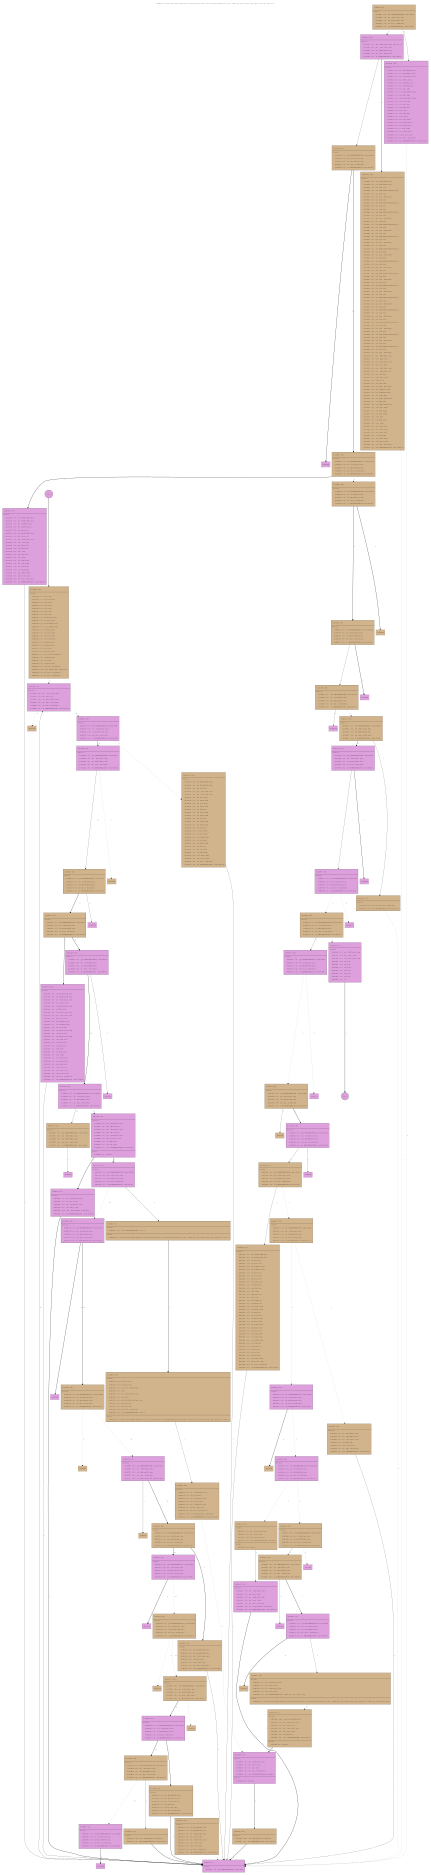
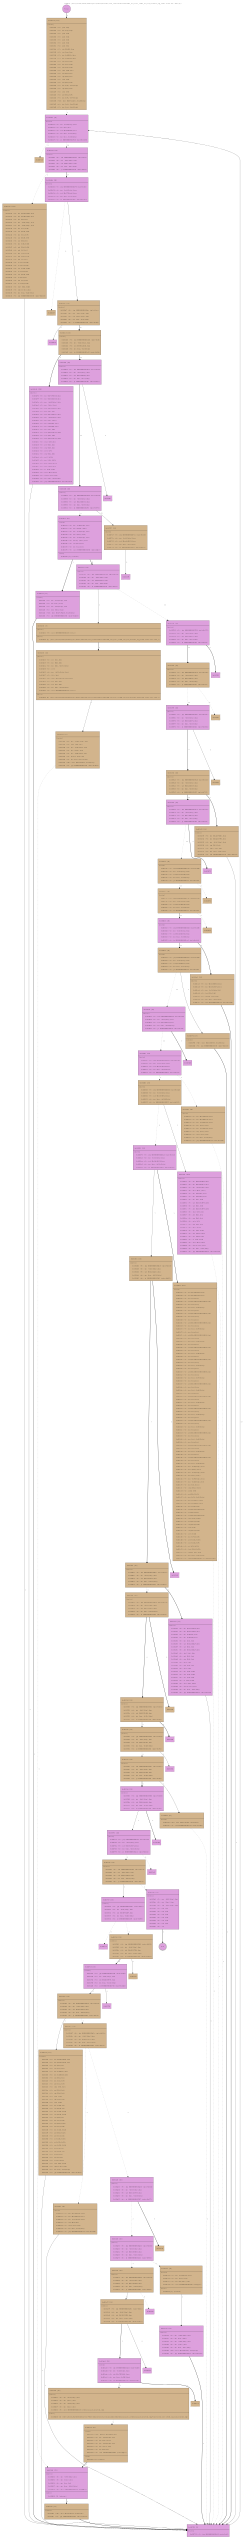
node "0x401867 [28]": added
